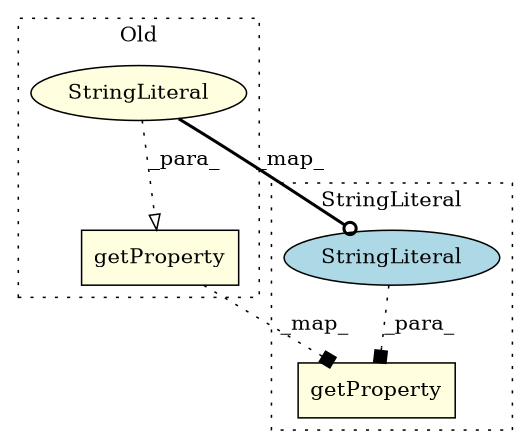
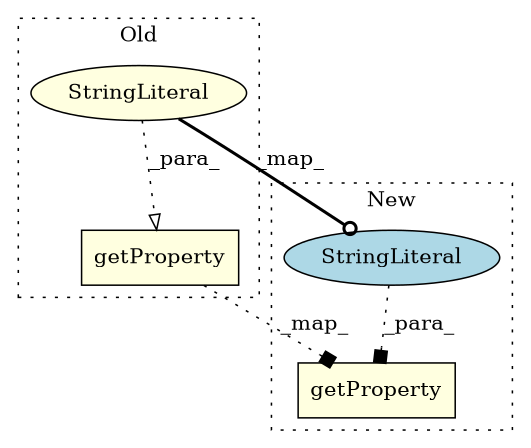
cluster "StringLiteral": label "StringLiteral" -> "New"
